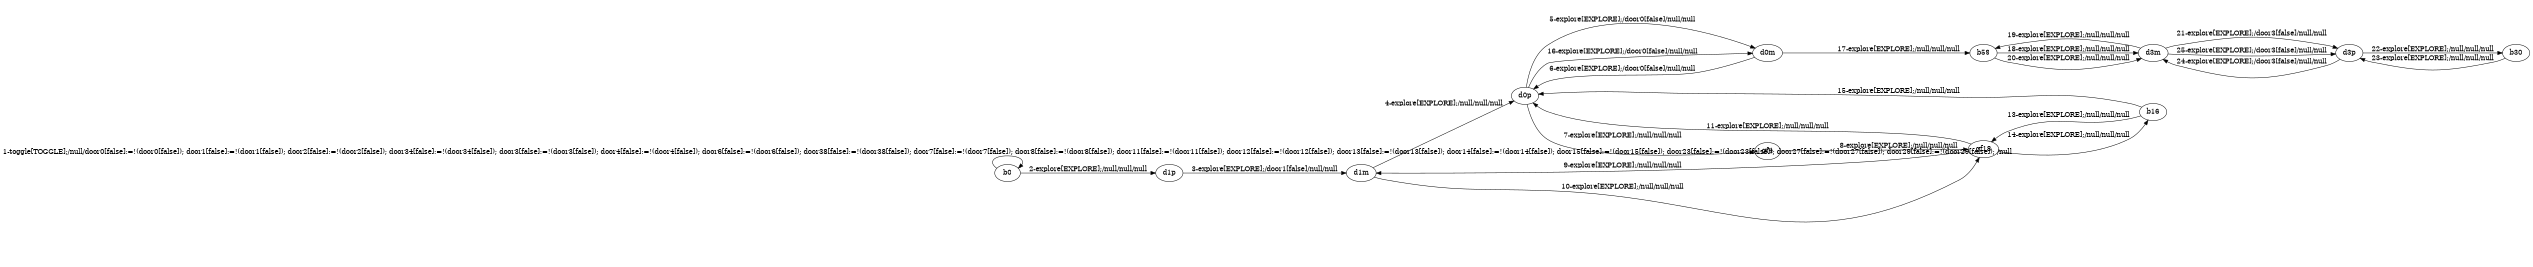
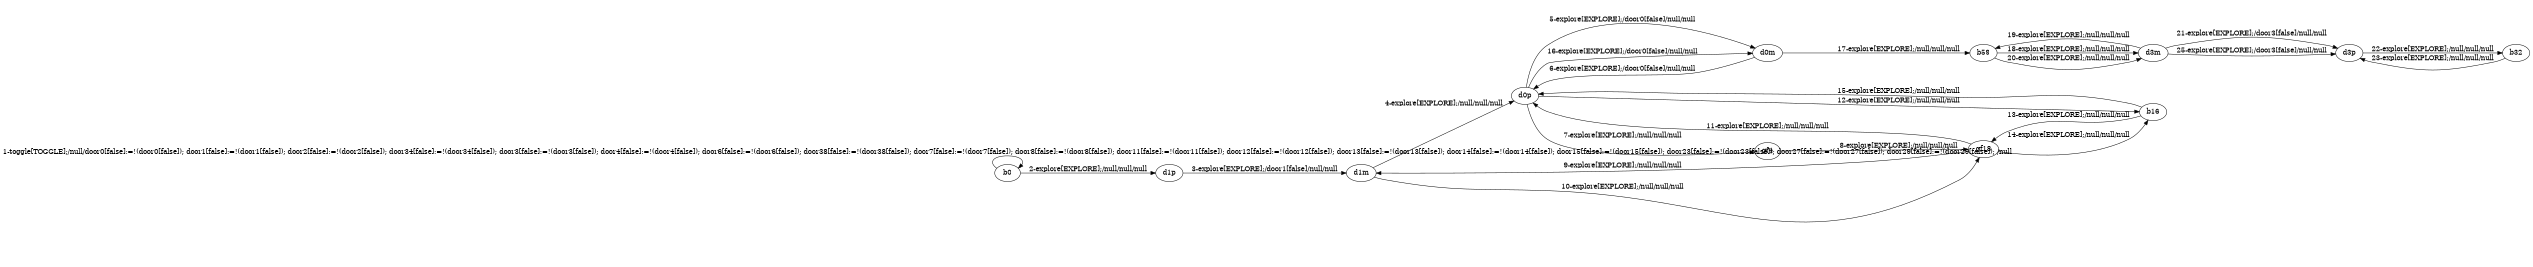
node "b30": label "b30" -> "b32"
edge "d3p" -> "d3m": removed, label "24-explore[EXPLORE];/door3[false]/null/null"
edge "d0p" -> "b16": added, label "12-explore[EXPLORE];/null/null/null"
